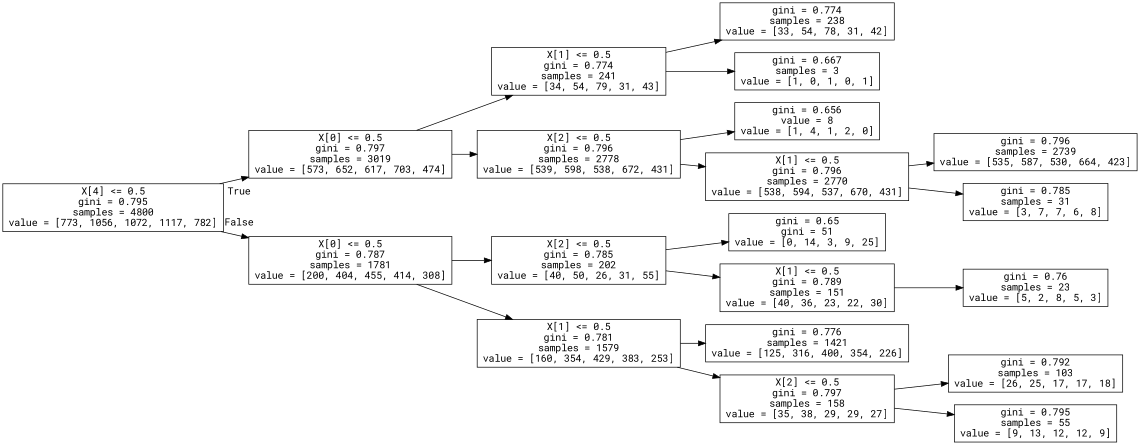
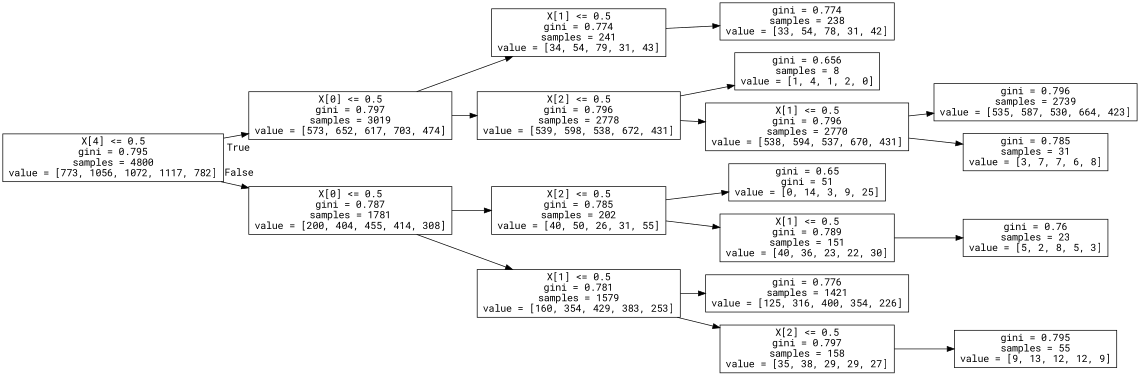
node "gini = 0.667 samples = 3 value = [1, 0, 1, 0, 1]": removed
node "gini = 0.656 value = 8 value = [1, 4, 1, 2, 0]": label "gini = 0.656 value = 8 value = [1, 4, 1, 2, 0]" -> "gini = 0.656 samples = 8 value = [1, 4, 1, 2, 0]"
node "gini = 0.792 samples = 103 value = [26, 25, 17, 17, 18]": removed
